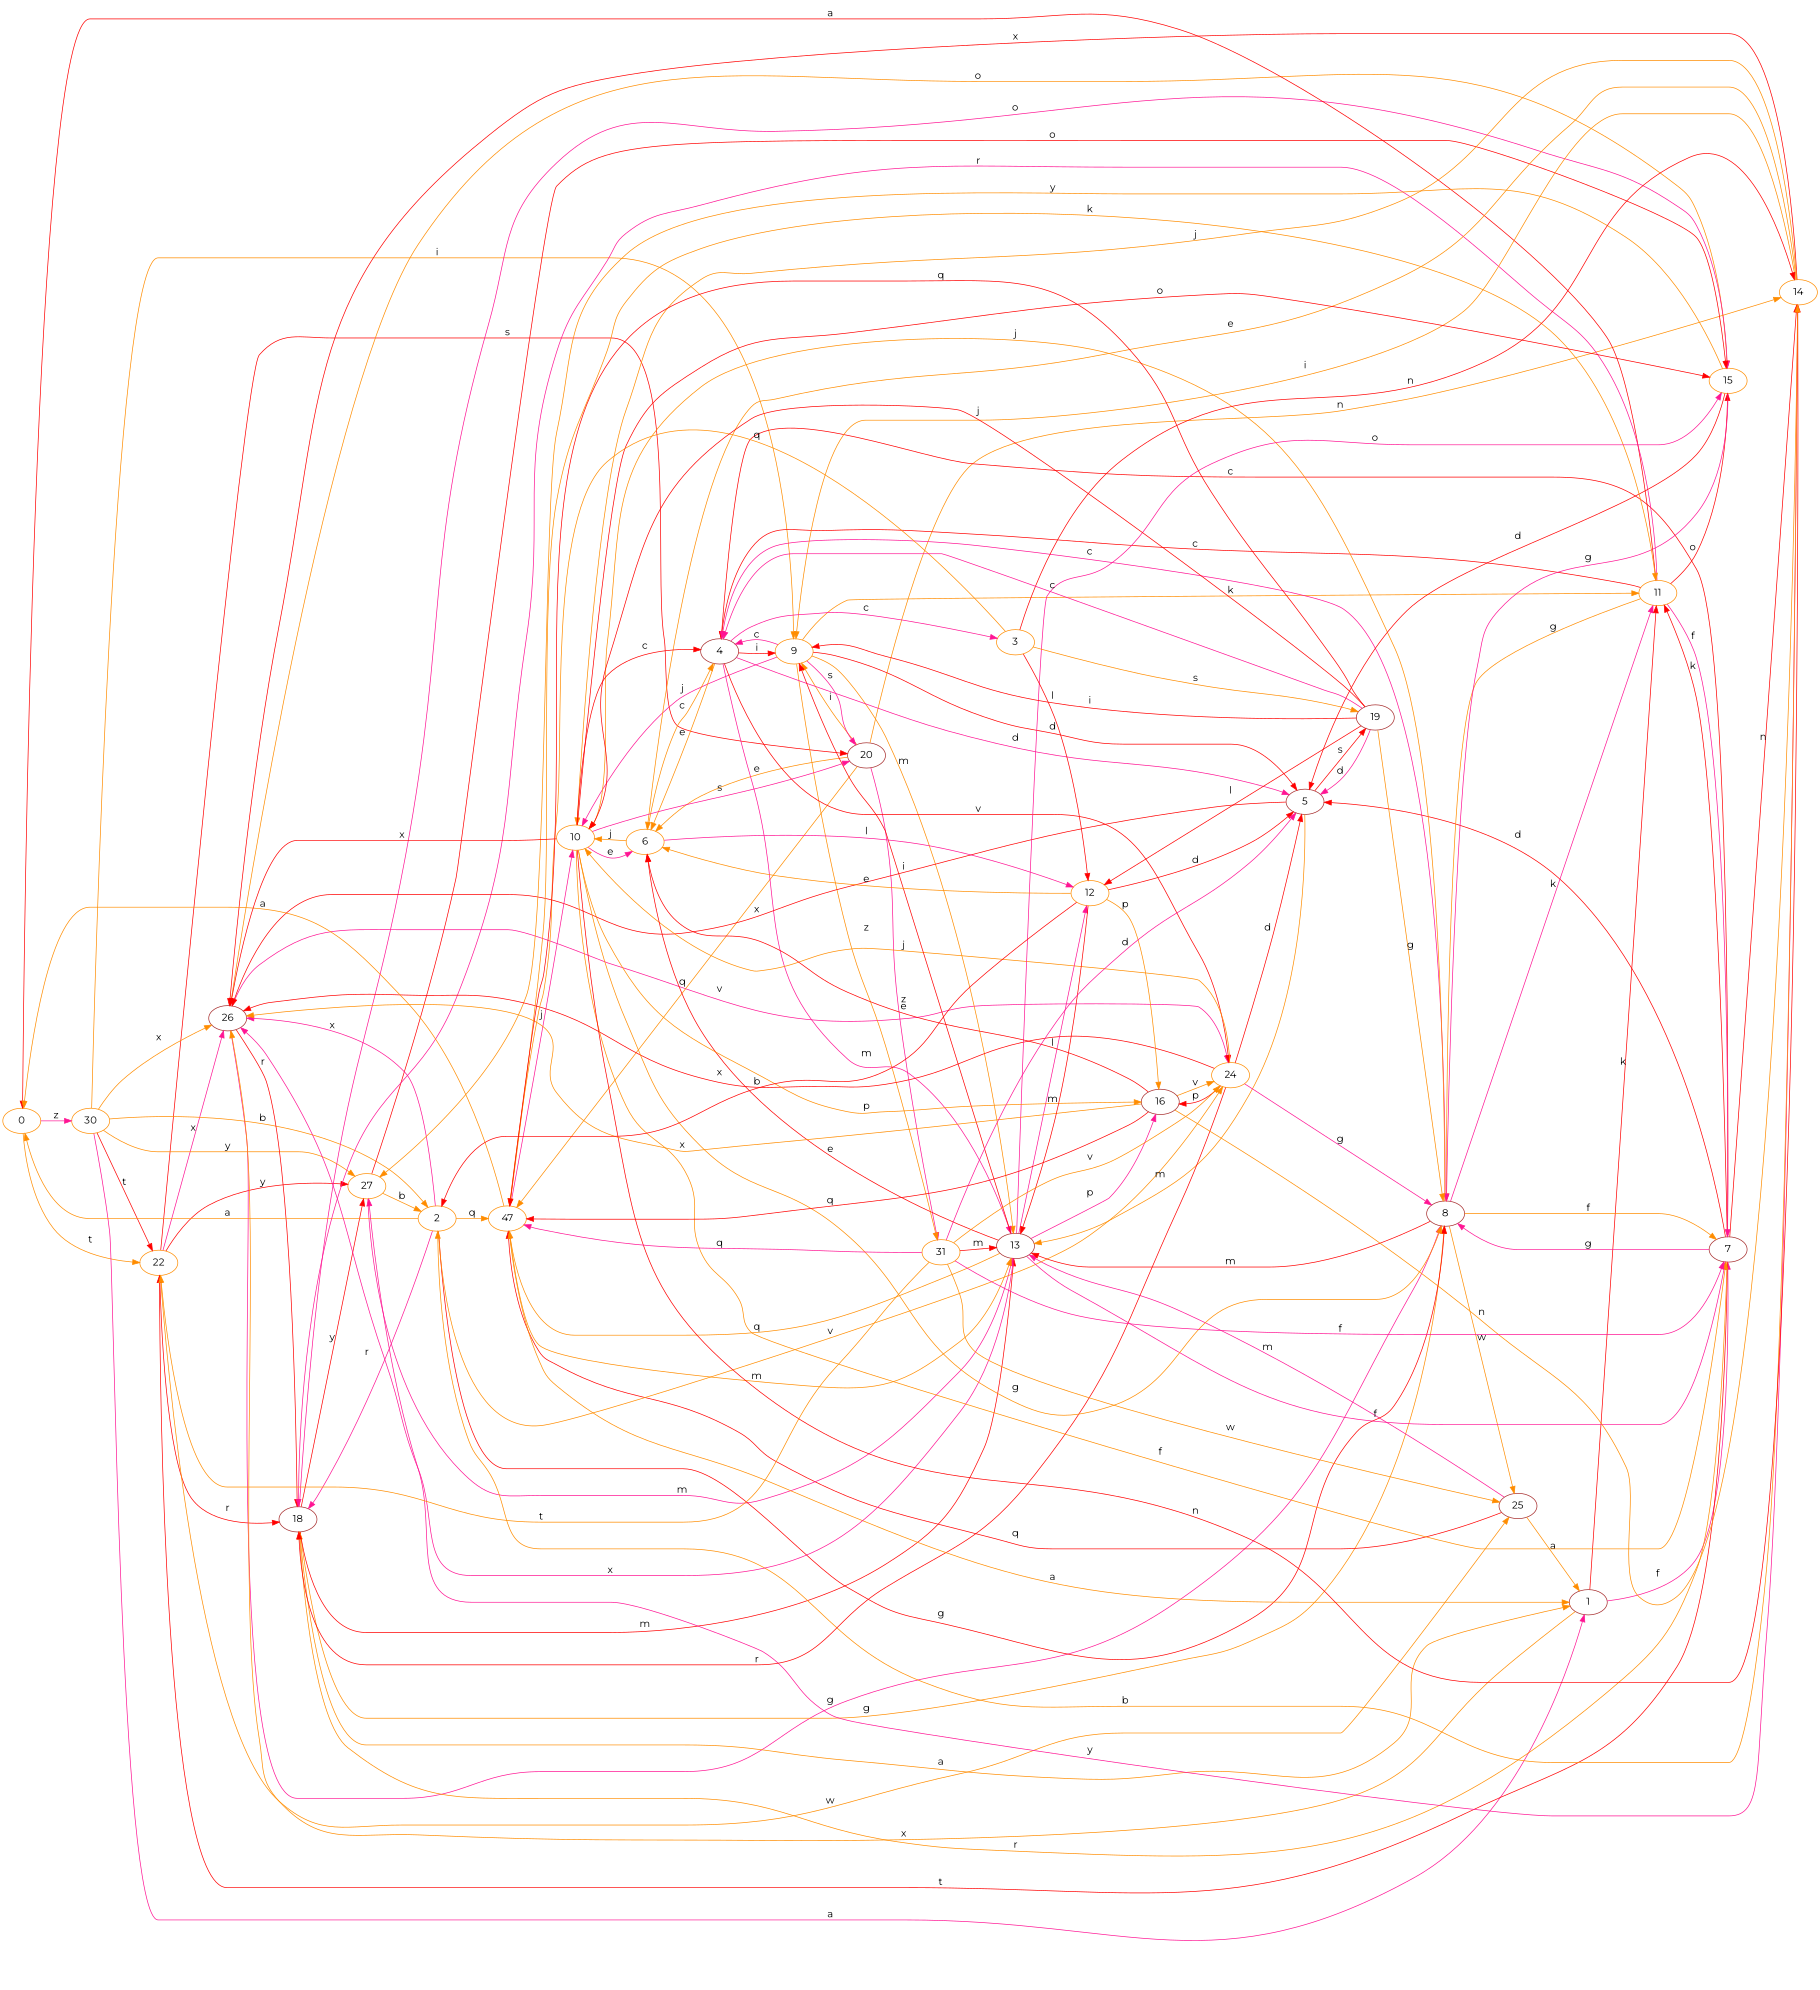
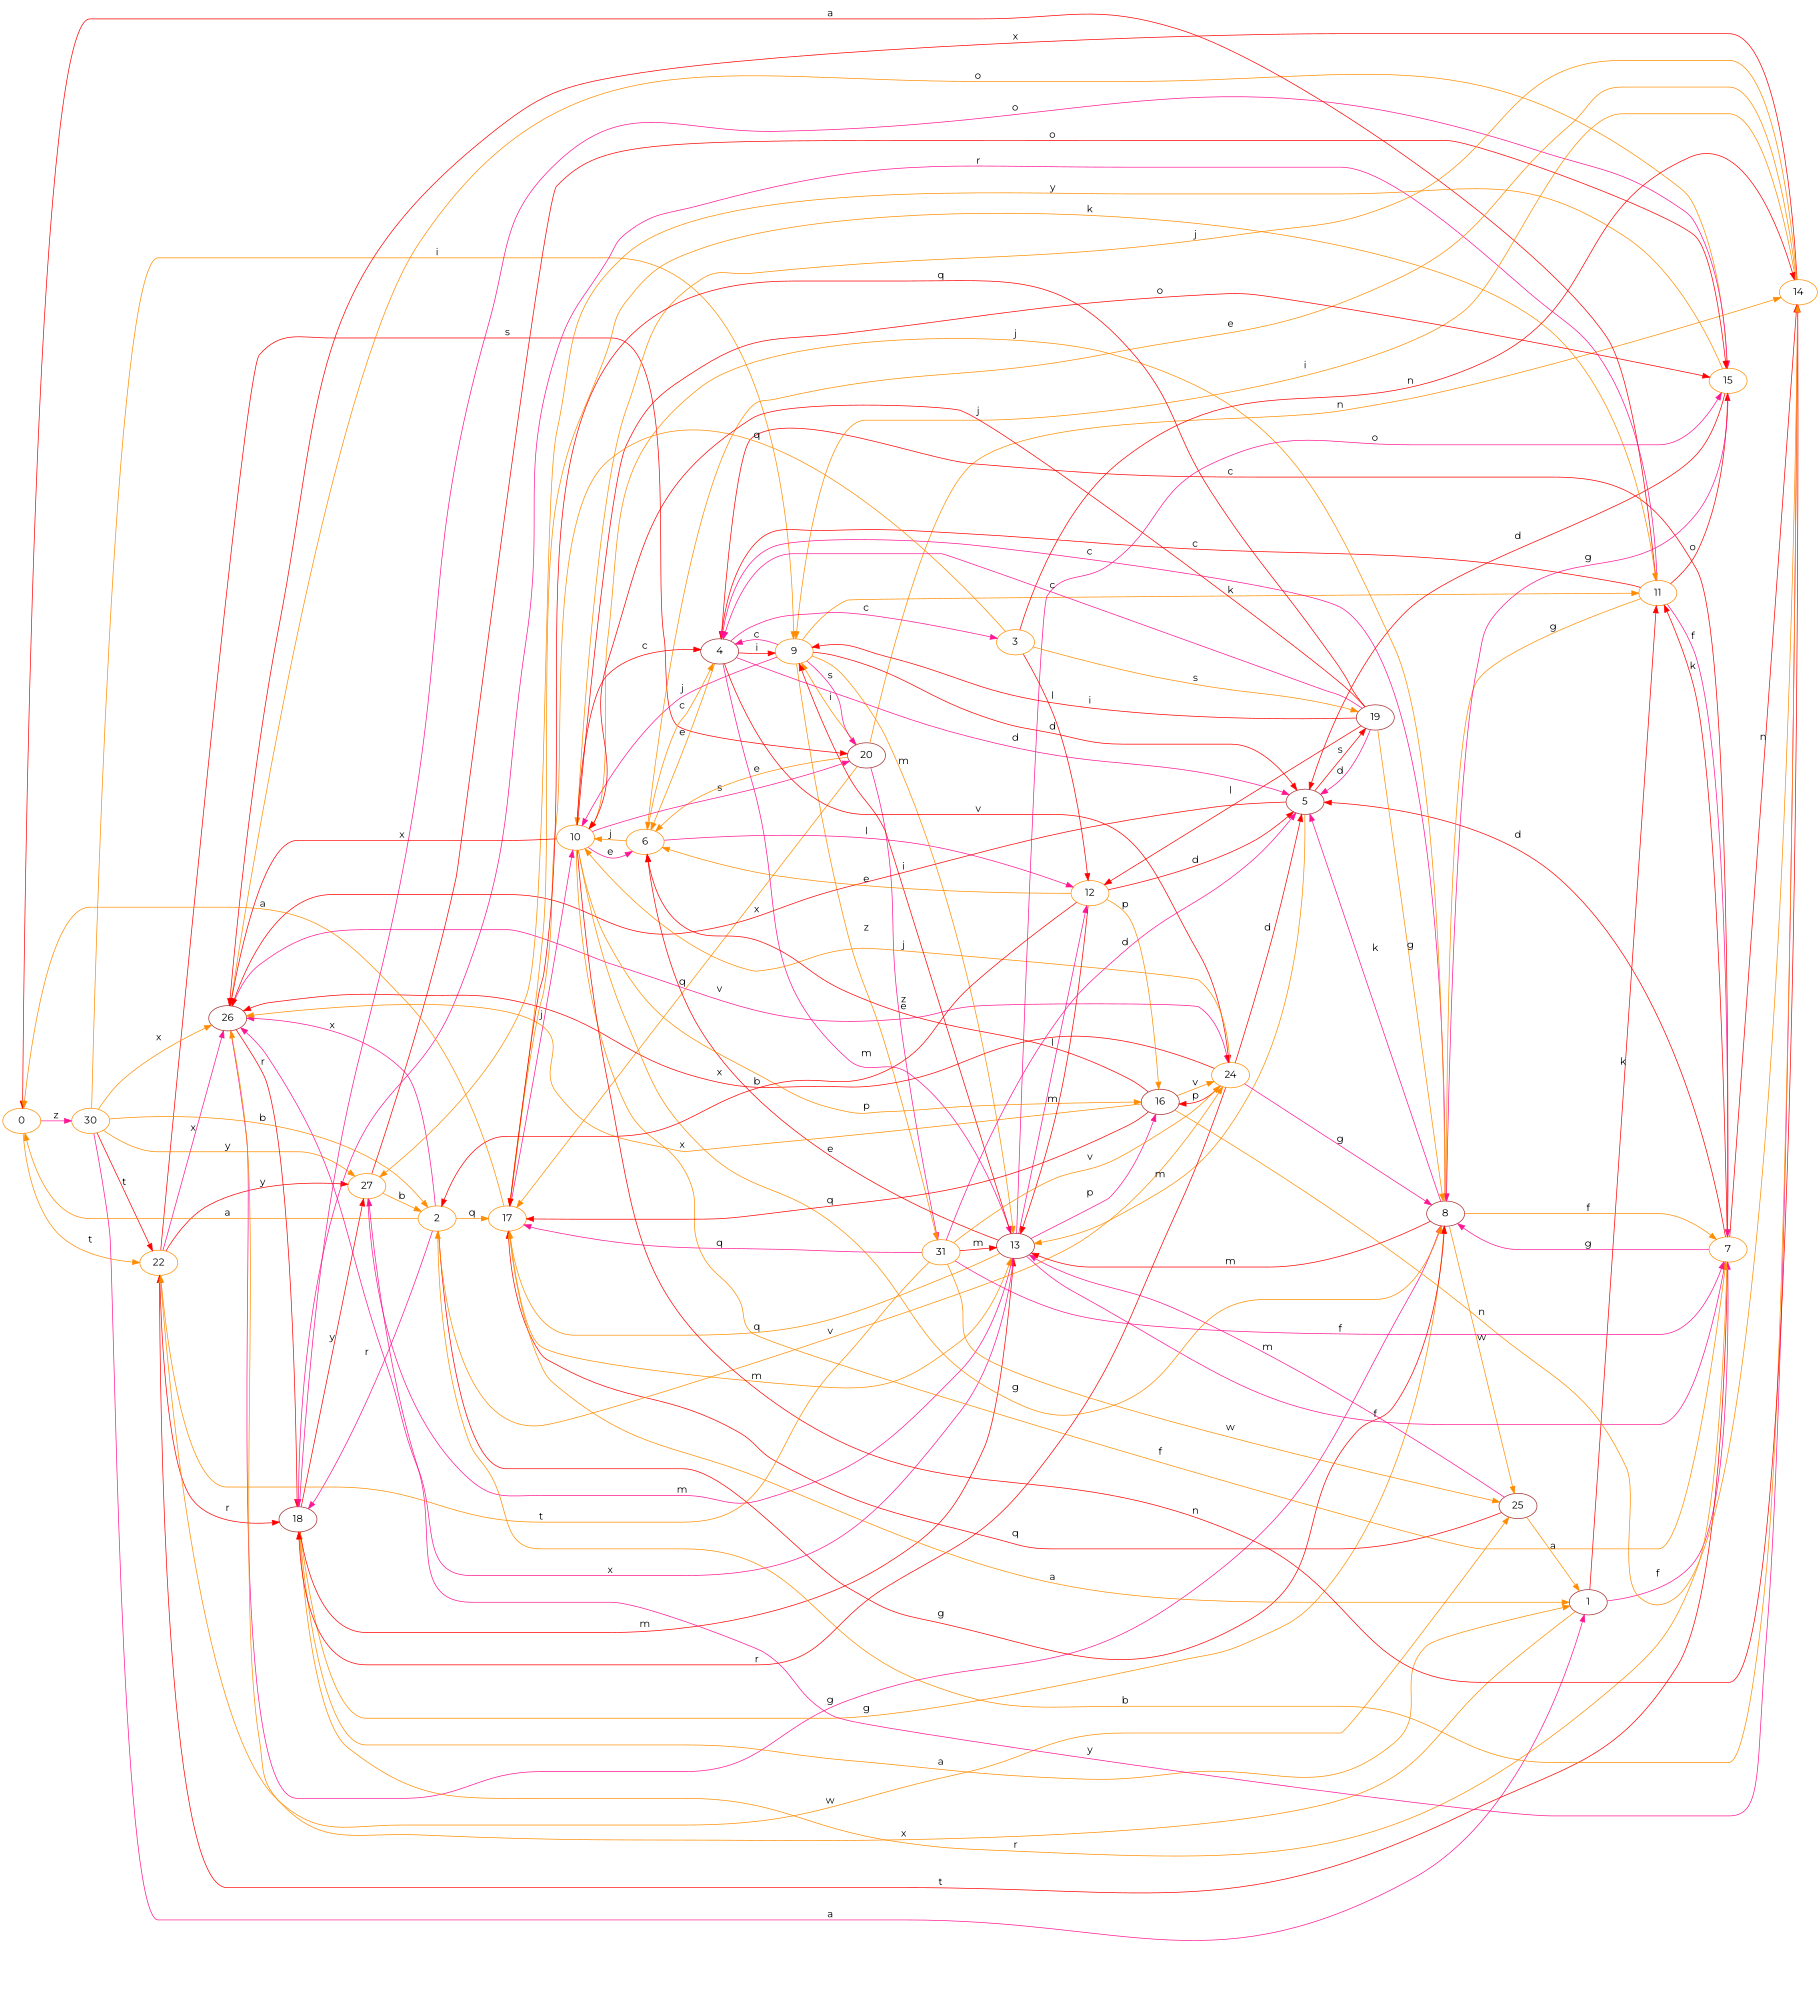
edge "8" -> "11": now "8" -> "5"
node "47": label "47" -> "17"
node "7": color brown -> darkorange
